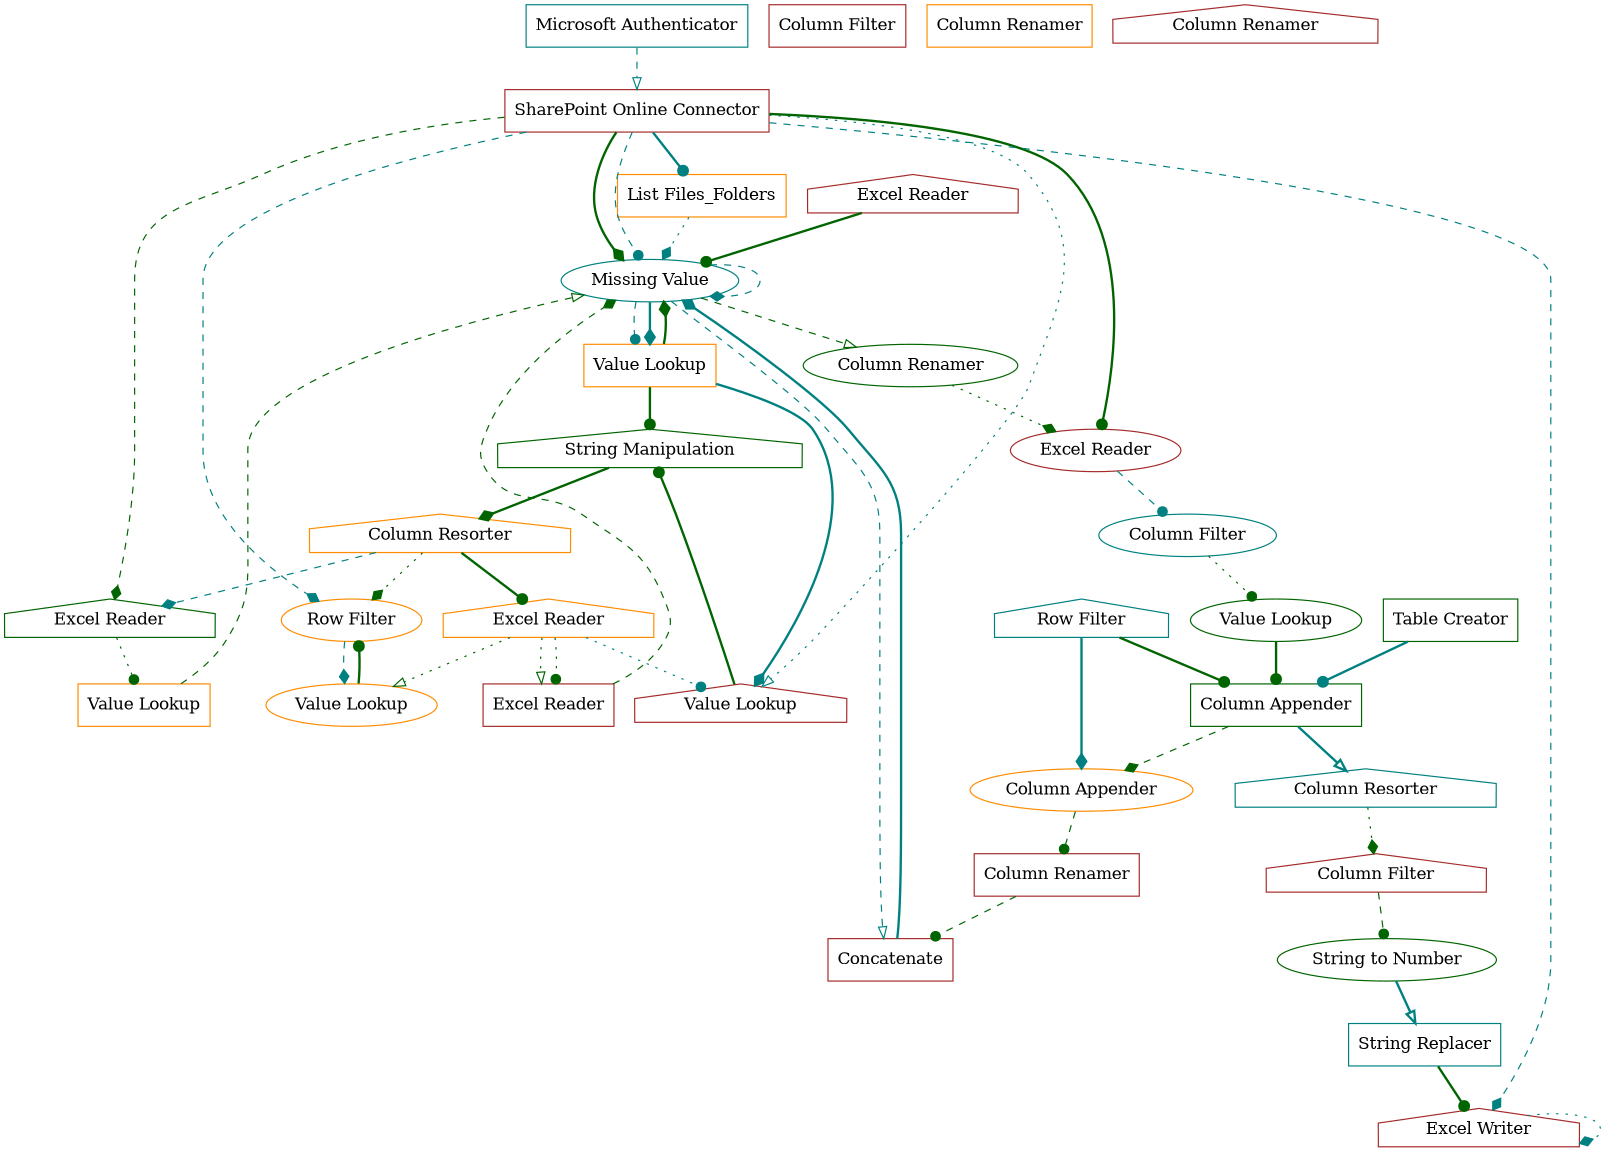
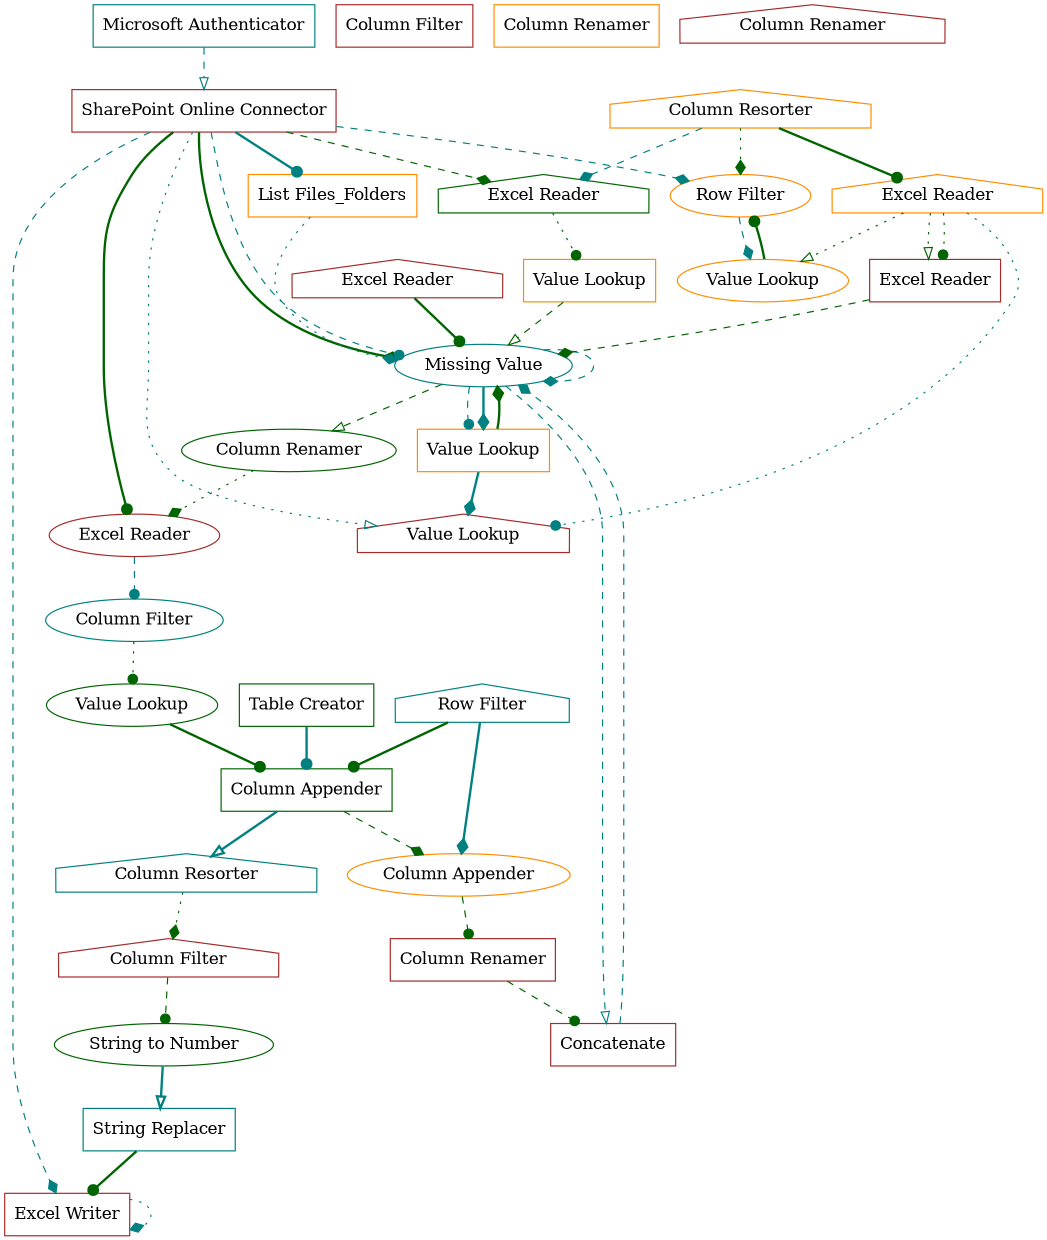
node "String Manipulation": removed
edge "Concatenate" -> "Missing Value": style bold -> dashed
node "Excel Writer": shape house -> box
